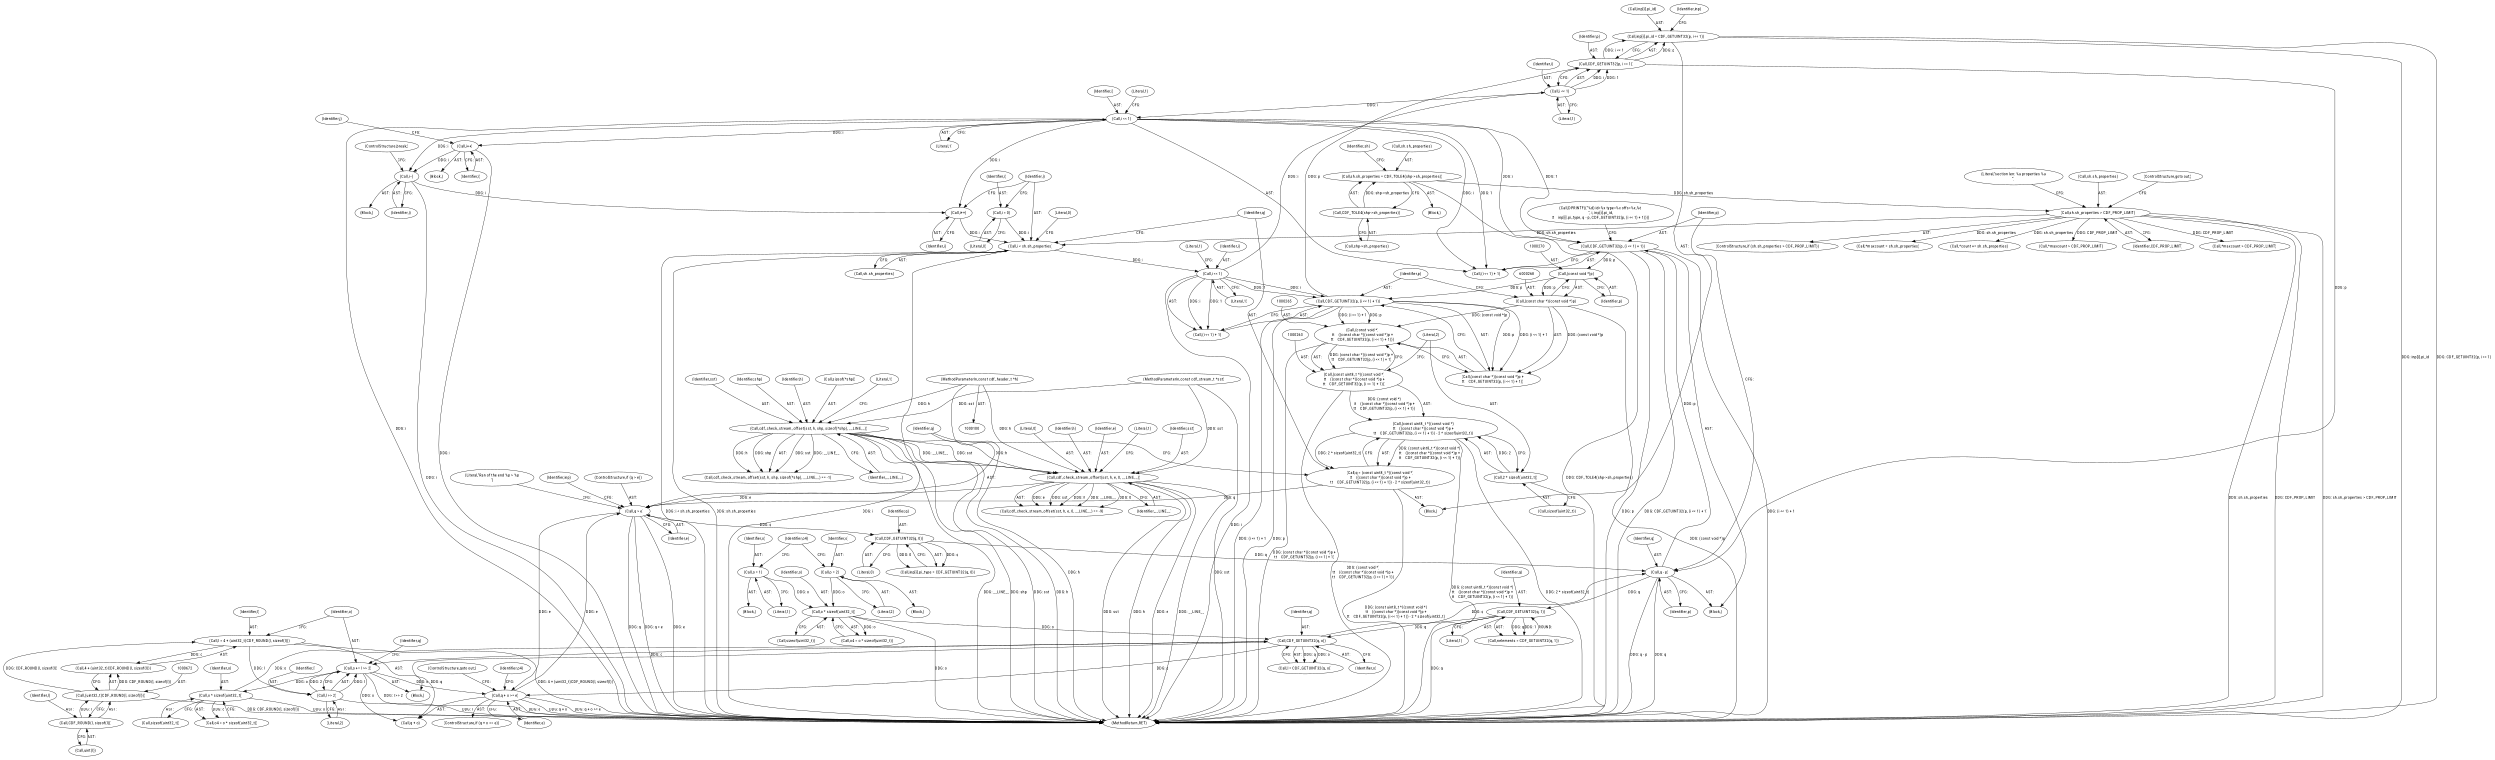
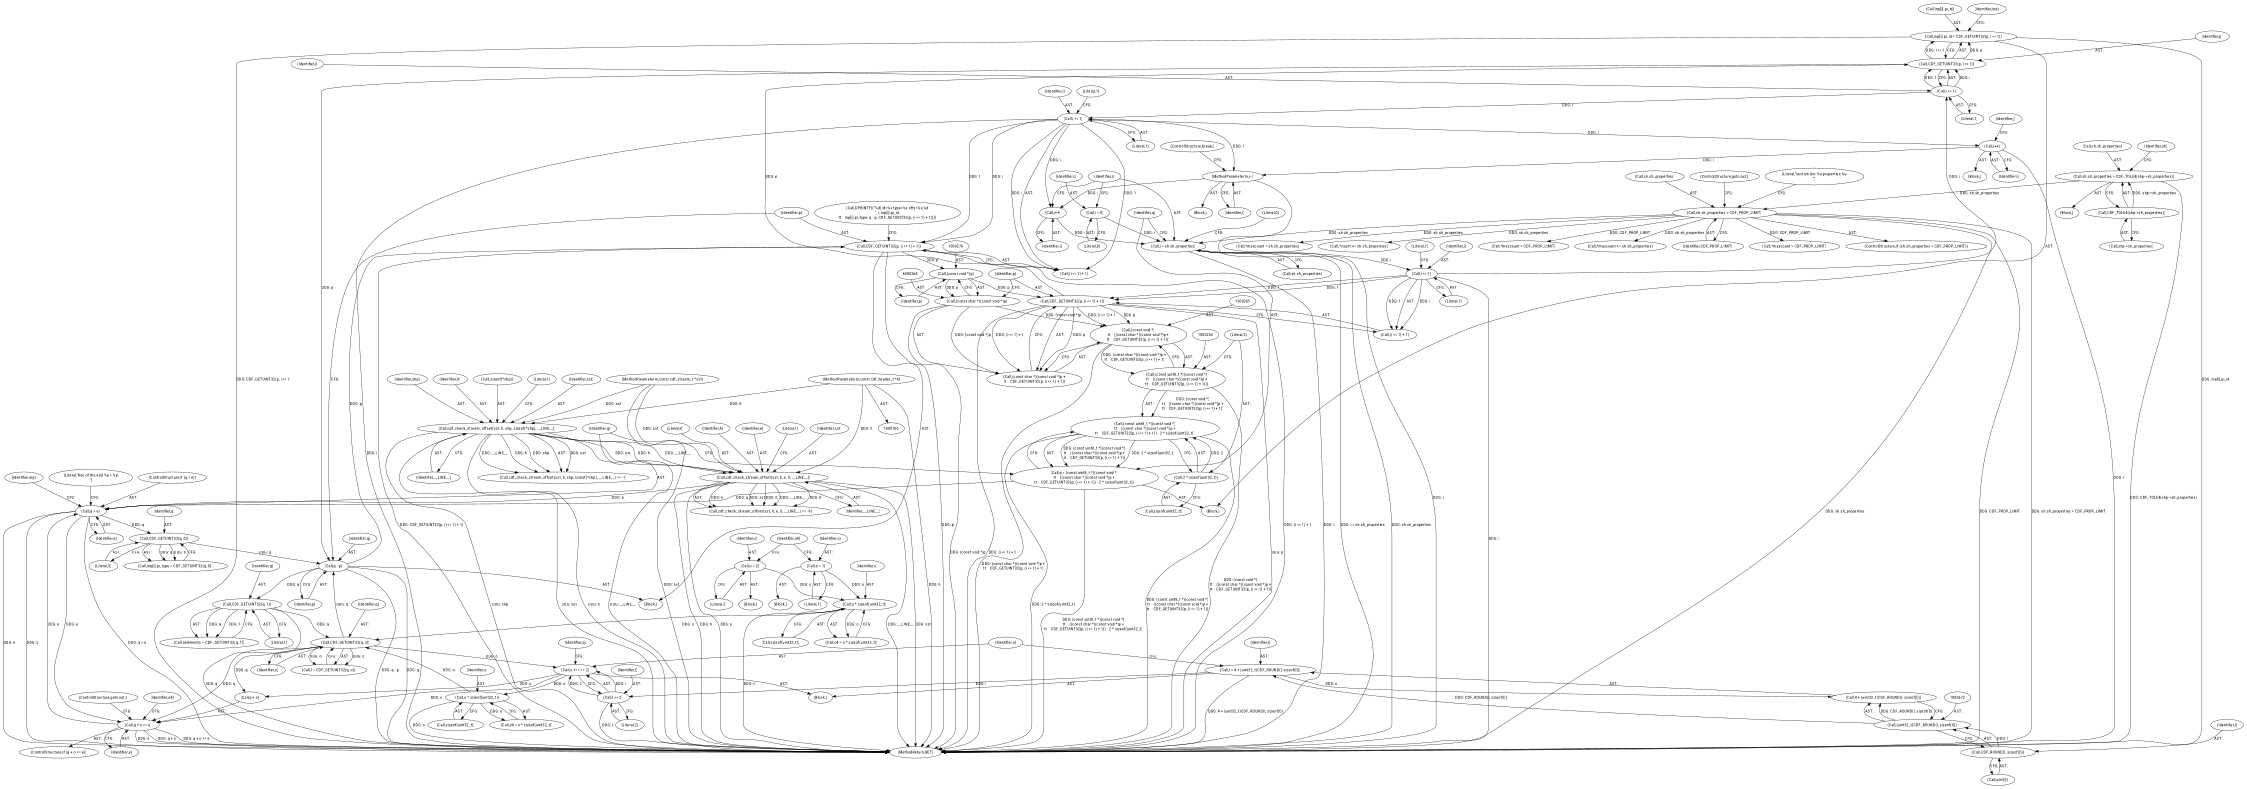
node "(Call,i--)": label "(Call,i--)" -> "(MethodParameterIn,i--)"
node "(Call,*maxcount += sh.sh_properties)": added
edge "(Call,nelements = CDF_GETUINT32(q, 1))" -> "(Call,CDF_GETUINT32(q, 1))": label "ROUND: " -> "CFG: "
edge "(Call,q + o >= e)" -> "(Call,q + o)": reversed
edge "(Call,(uint32_t)CDF_ROUND(l, sizeof(l)))" -> "(MethodReturn,RET)": removed, label "DDG: CDF_ROUND(l, sizeof(l))"
edge "(Call,o += l >> 2)" -> "(MethodReturn,RET)": removed, label "DDG: l >> 2"
